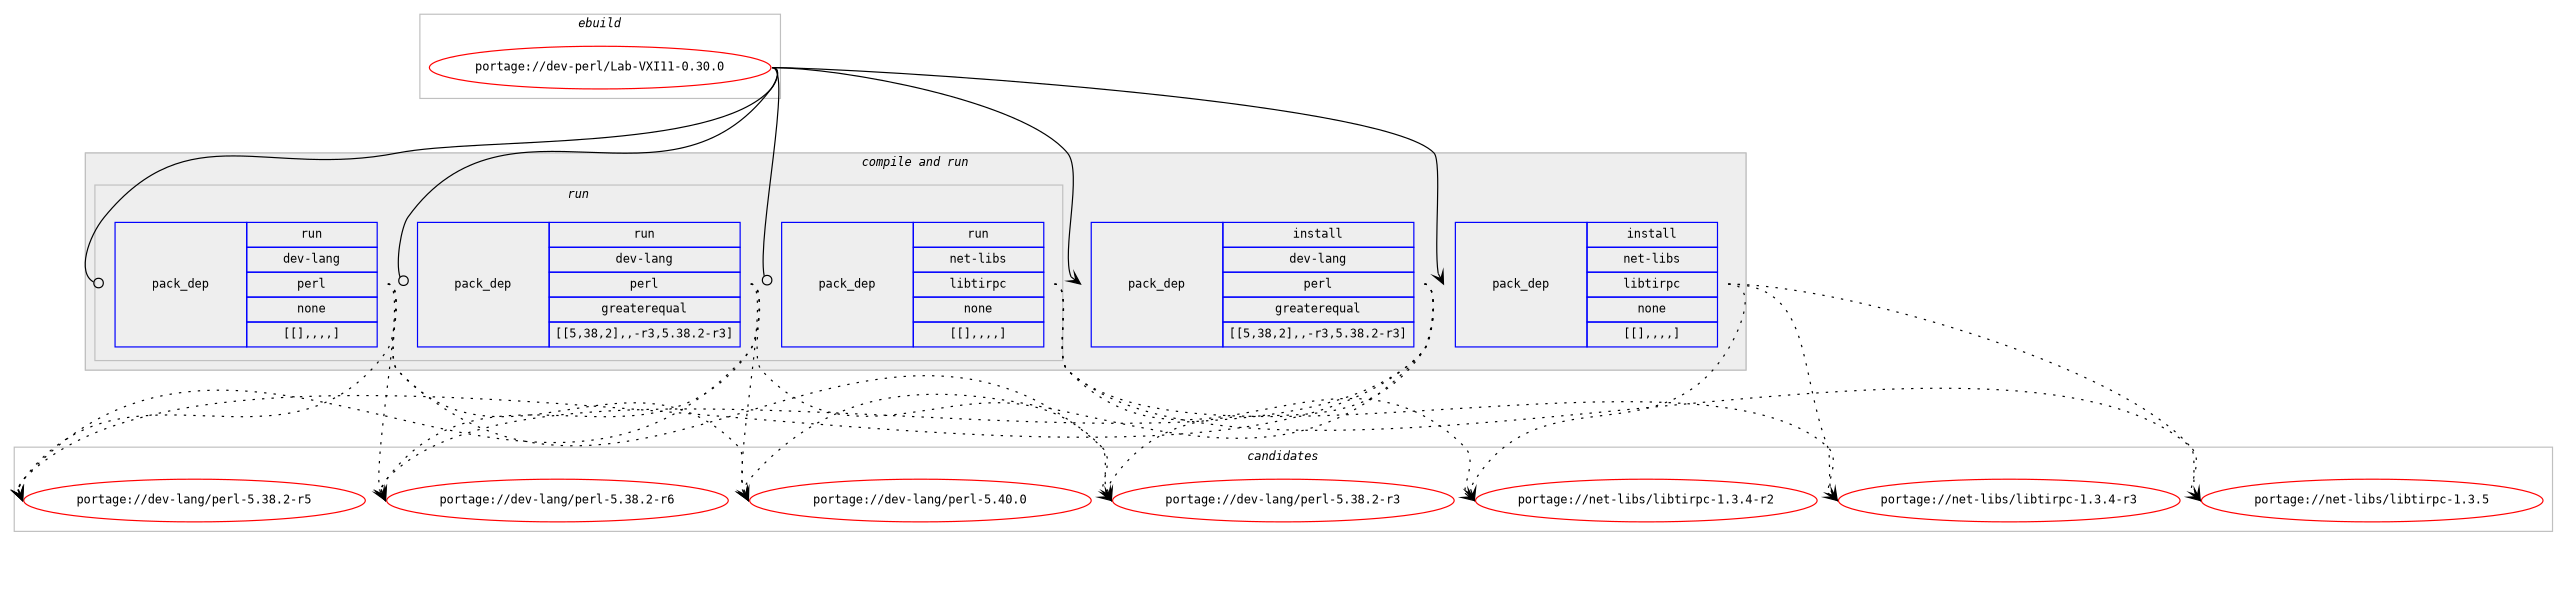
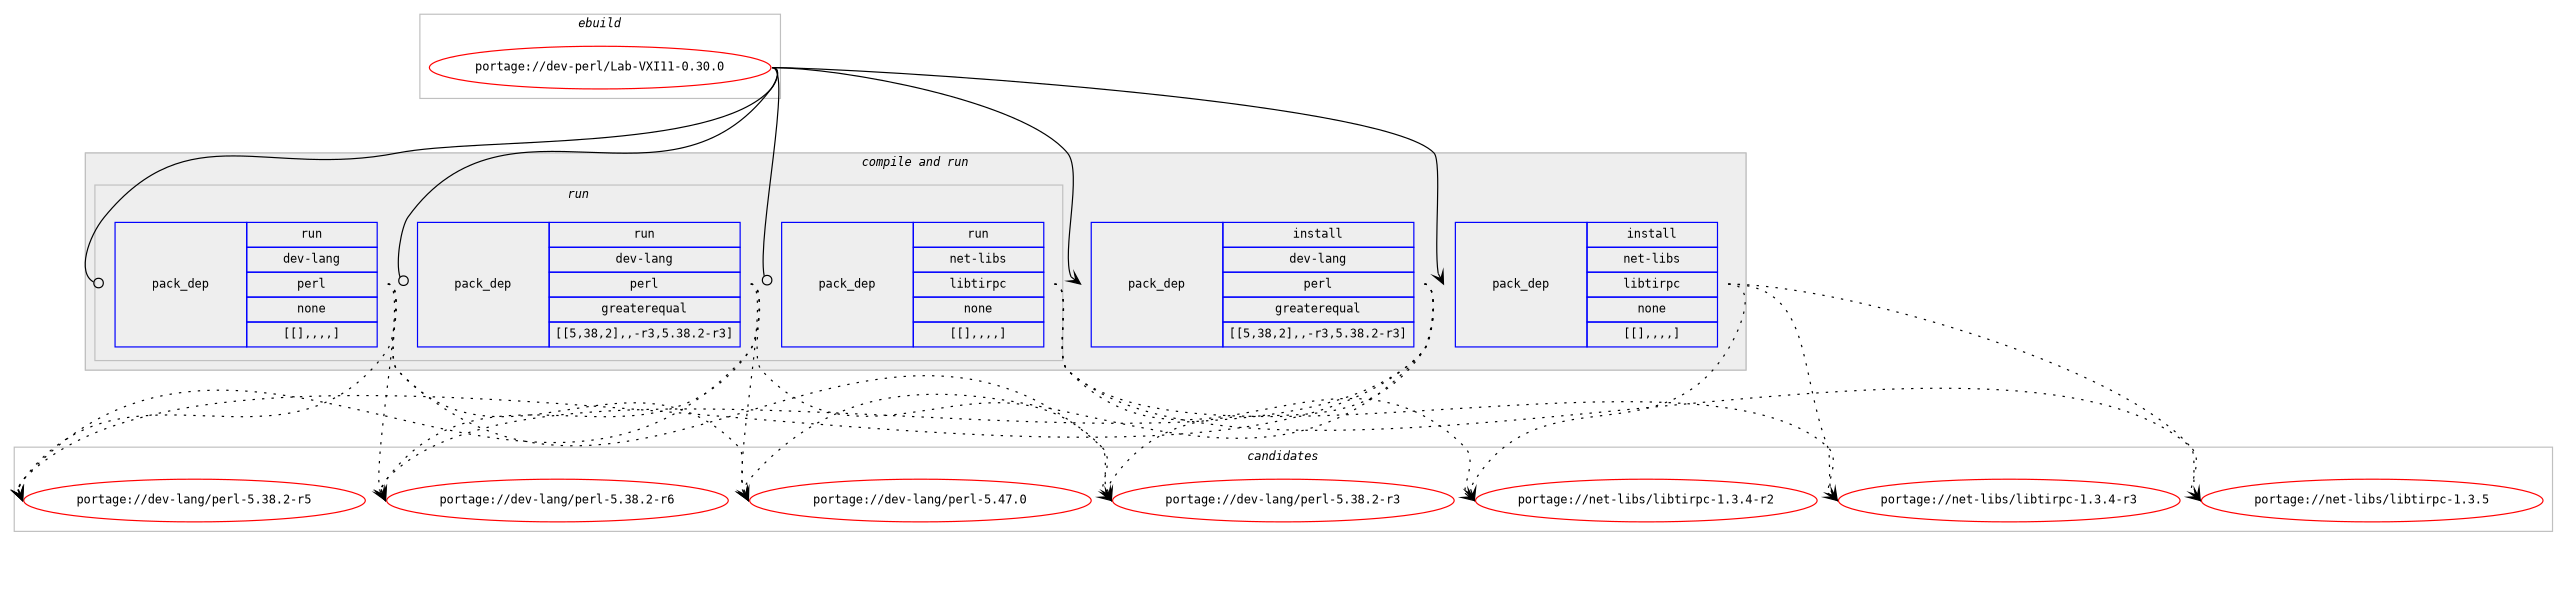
node "portage://dev-lang/perl-5.40.0": label "portage://dev-lang/perl-5.40.0" -> "portage://dev-lang/perl-5.47.0"
